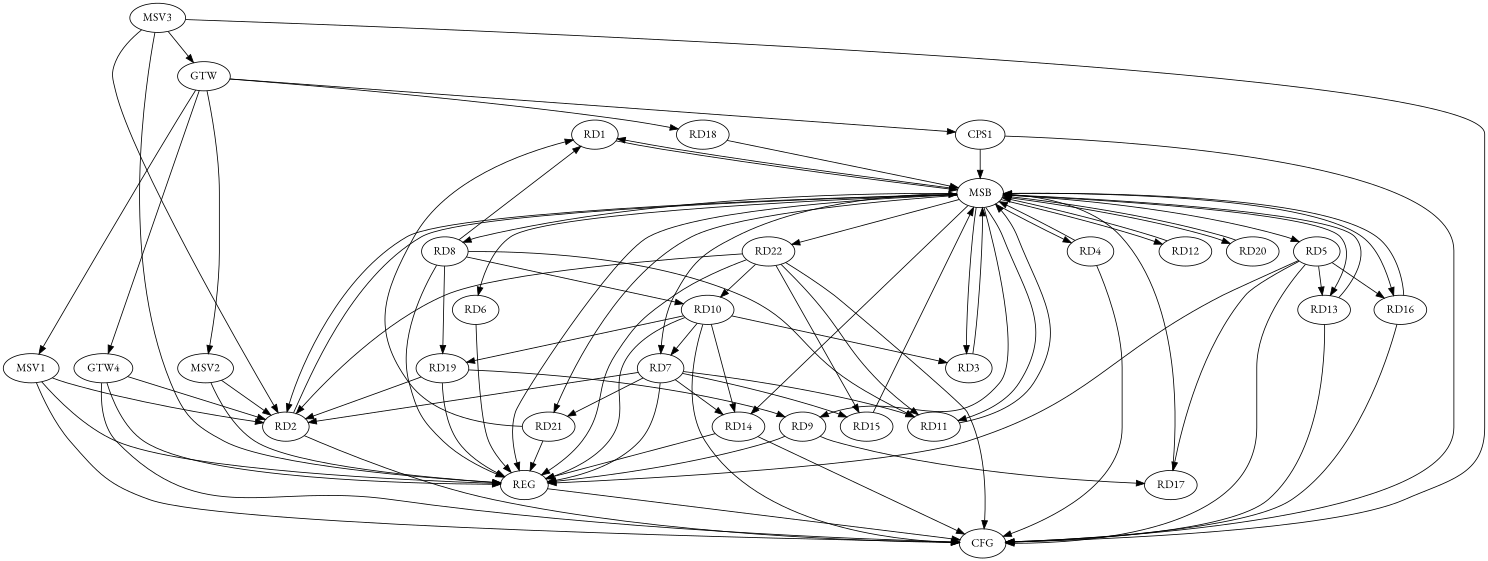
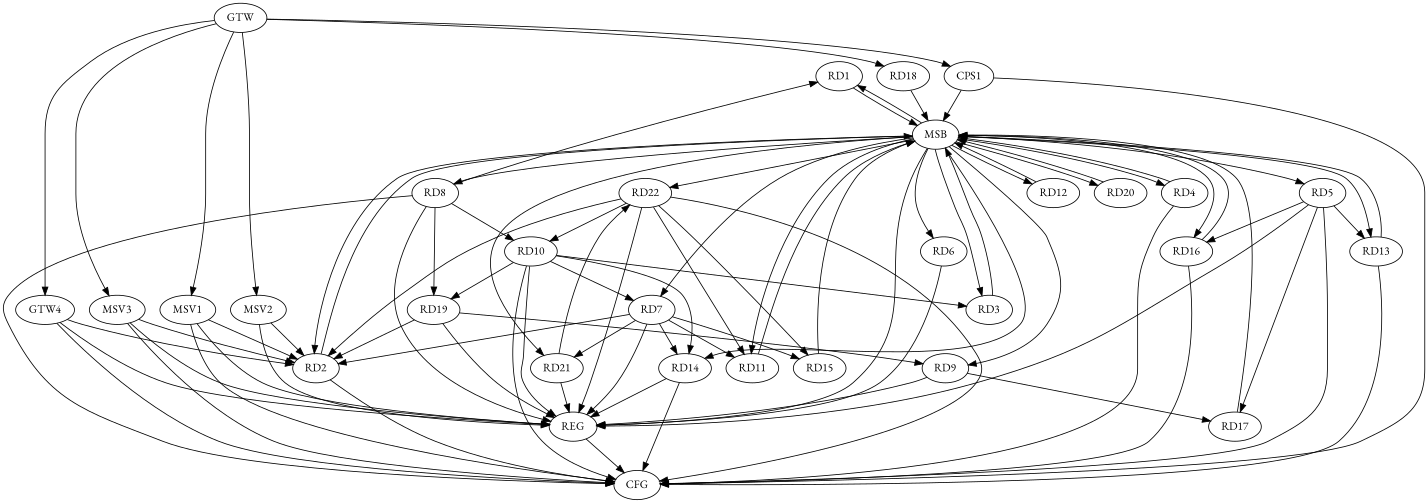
edge "MSV3" -> "GTW": reversed
edge "RD21" -> "RD1": now "RD21" -> "RD22"
edge "RD8" -> "RD11": now "RD8" -> "CFG"
